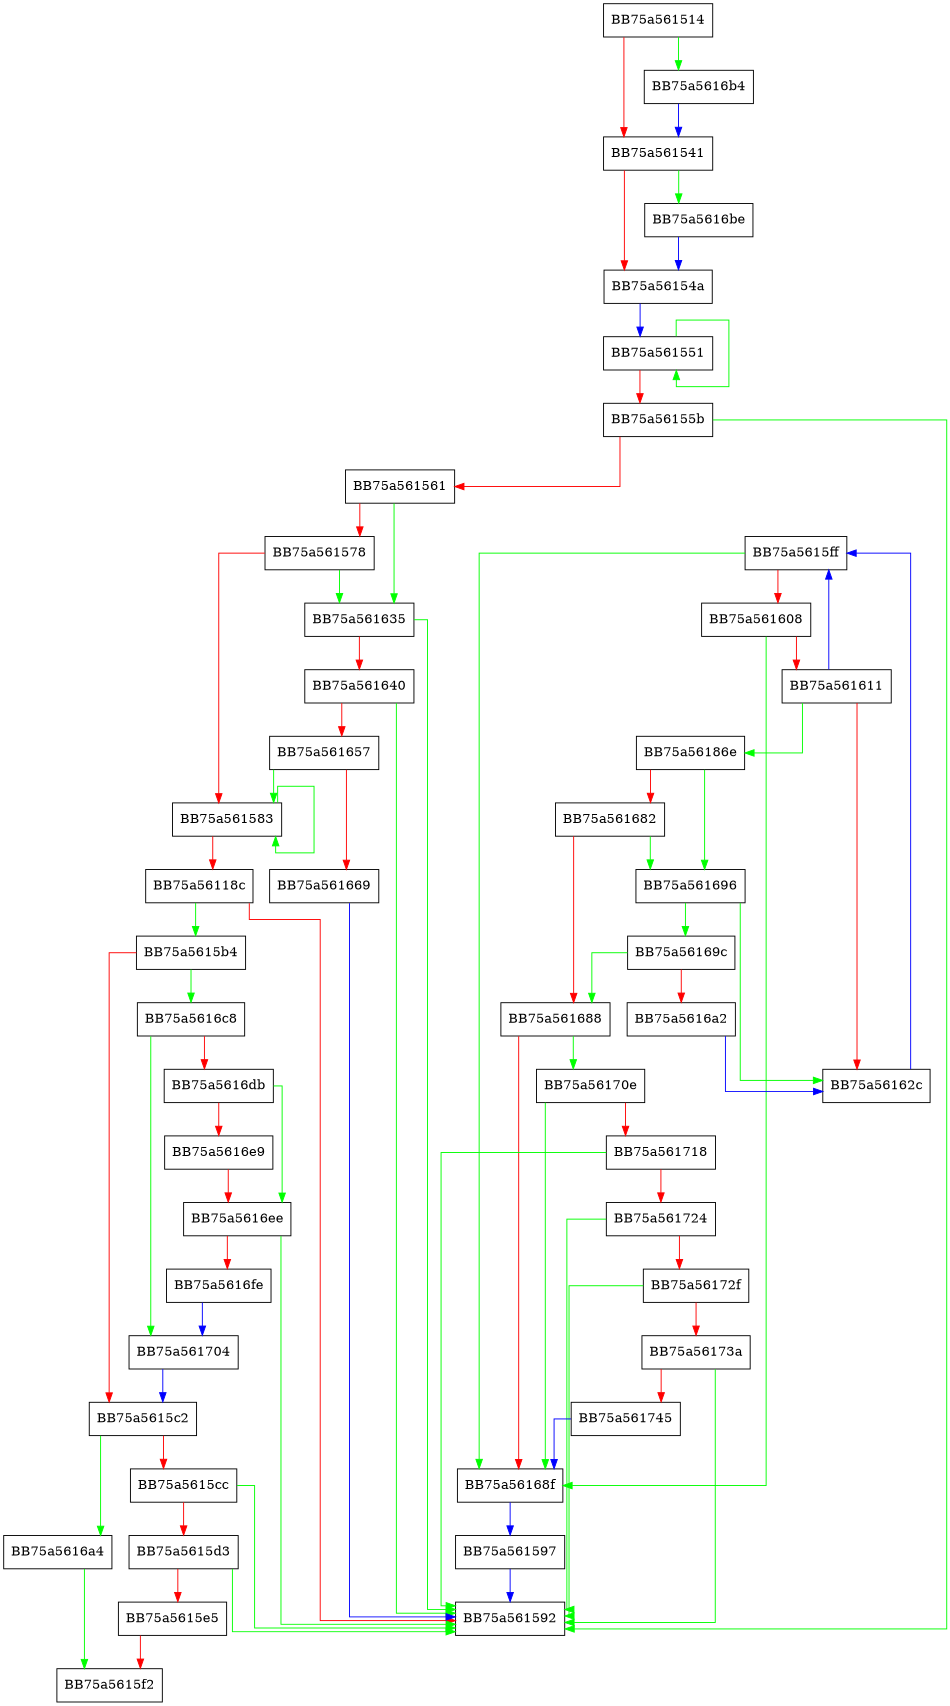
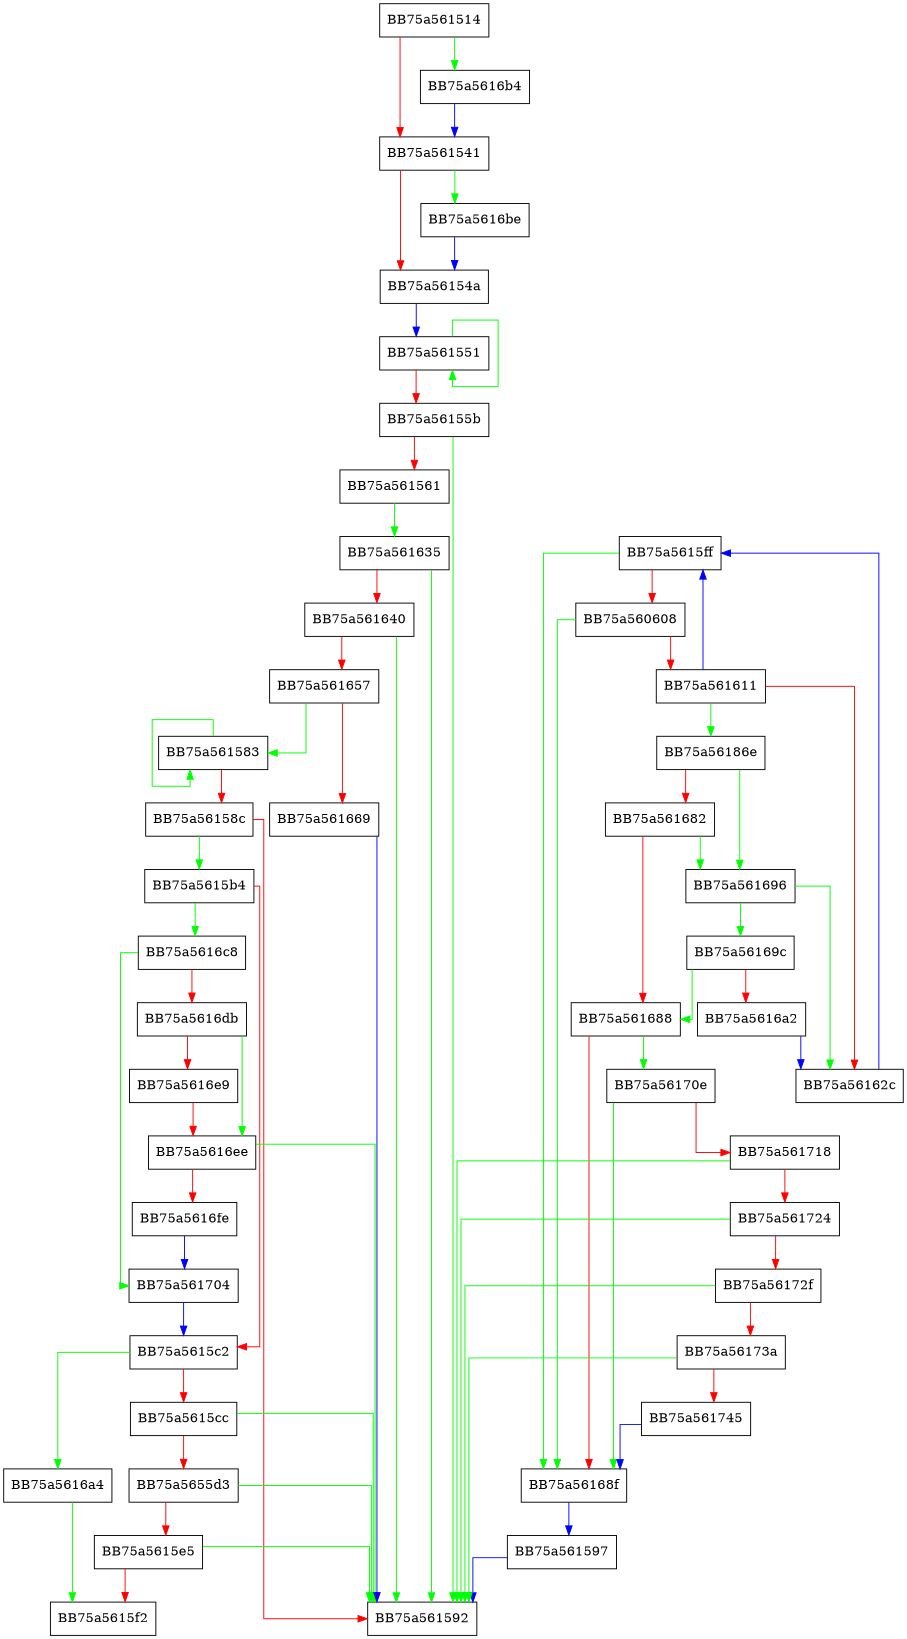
node "BB75a561578": removed
node "BB75a561608": label "BB75a561608" -> "BB75a560608"
node "BB75a56118c": label "BB75a56118c" -> "BB75a56158c"
edge "BB75a5615e5" -> "BB75a561592": added
node "BB75a5615d3": label "BB75a5615d3" -> "BB75a5655d3"
